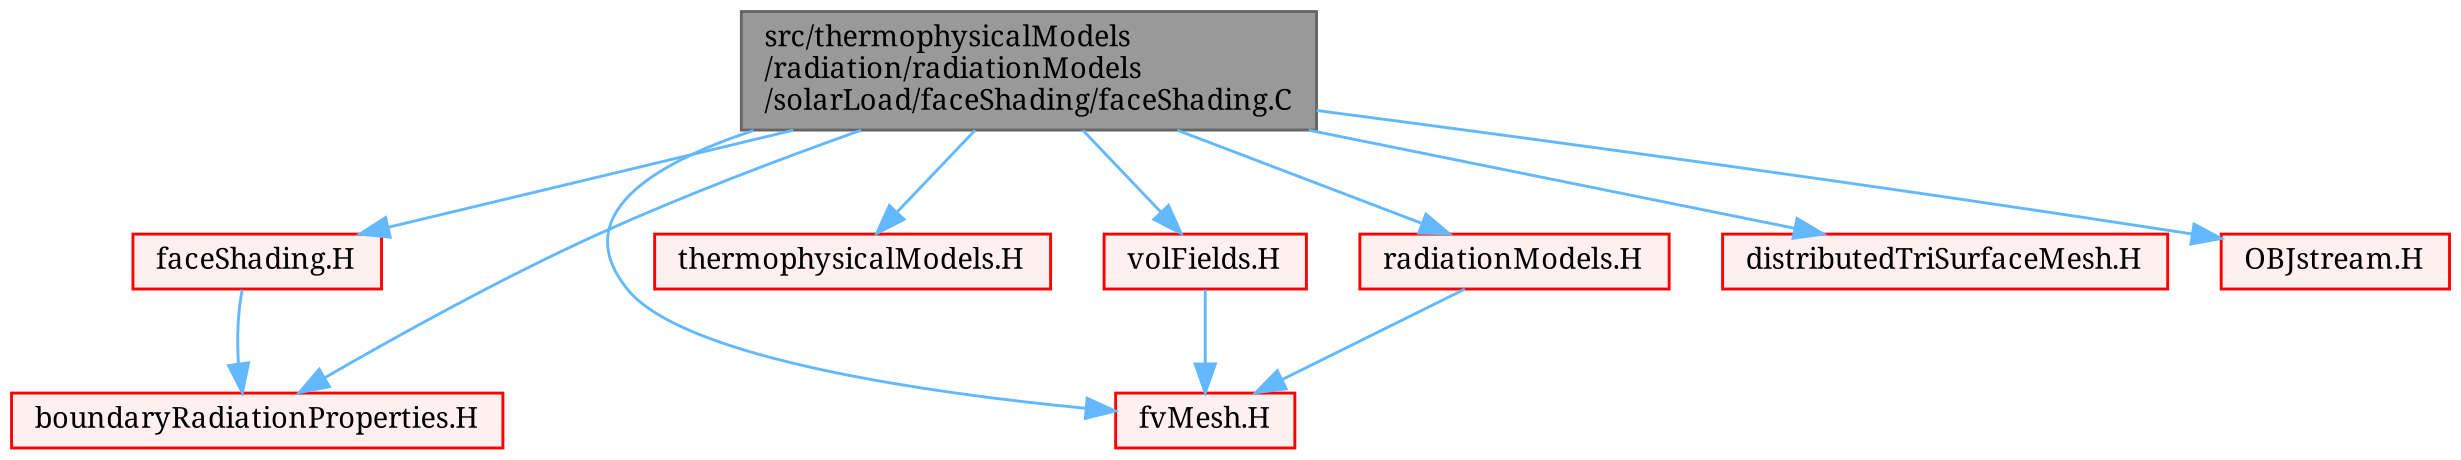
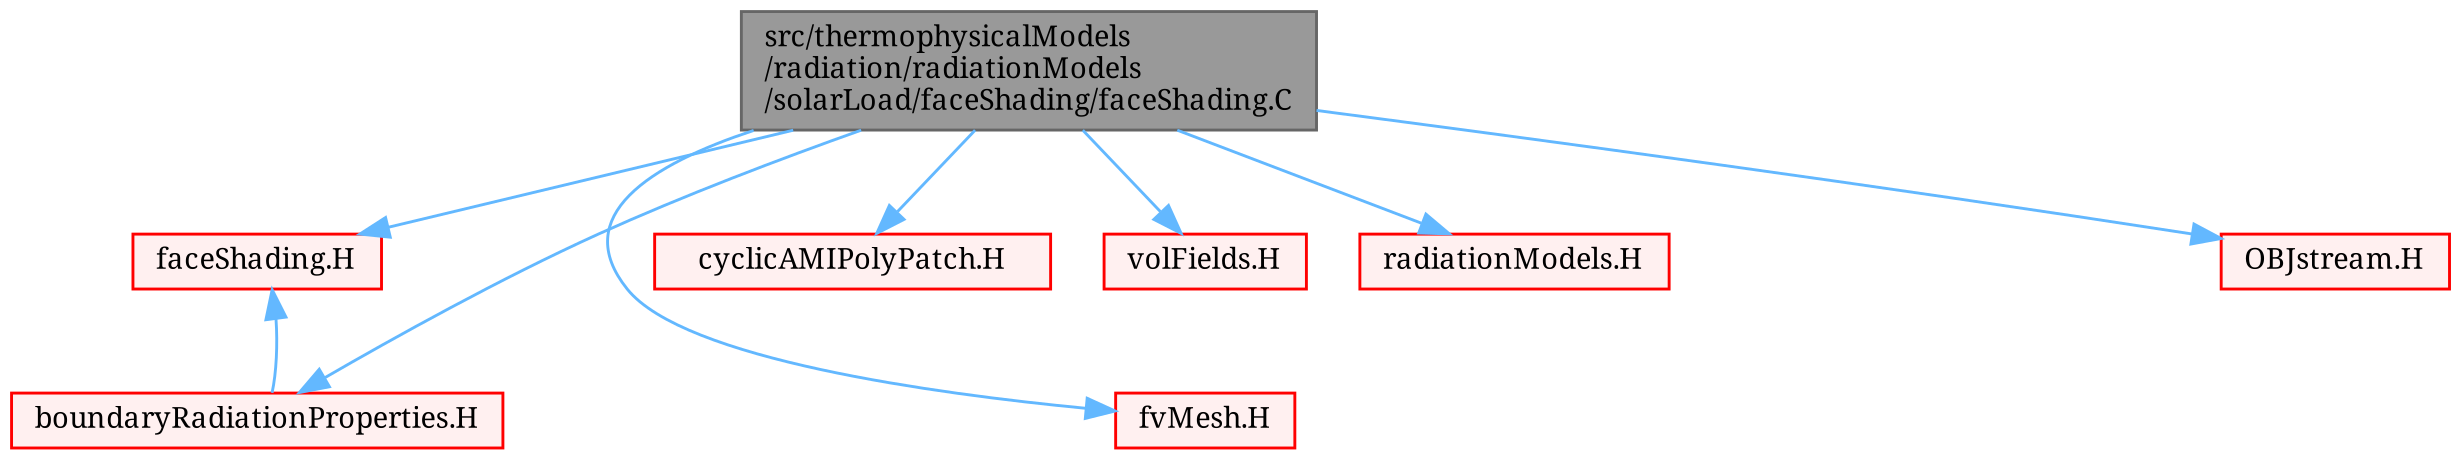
node "thermophysicalModels.H": label "thermophysicalModels.H" -> "cyclicAMIPolyPatch.H"
node "distributedTriSurfaceMesh.H": removed
edge "faceShading.H" -> "boundaryRadiationProperties.H": reversed
edge "volFields.H" -> "fvMesh.H": removed
edge "radiationModels.H" -> "fvMesh.H": removed
